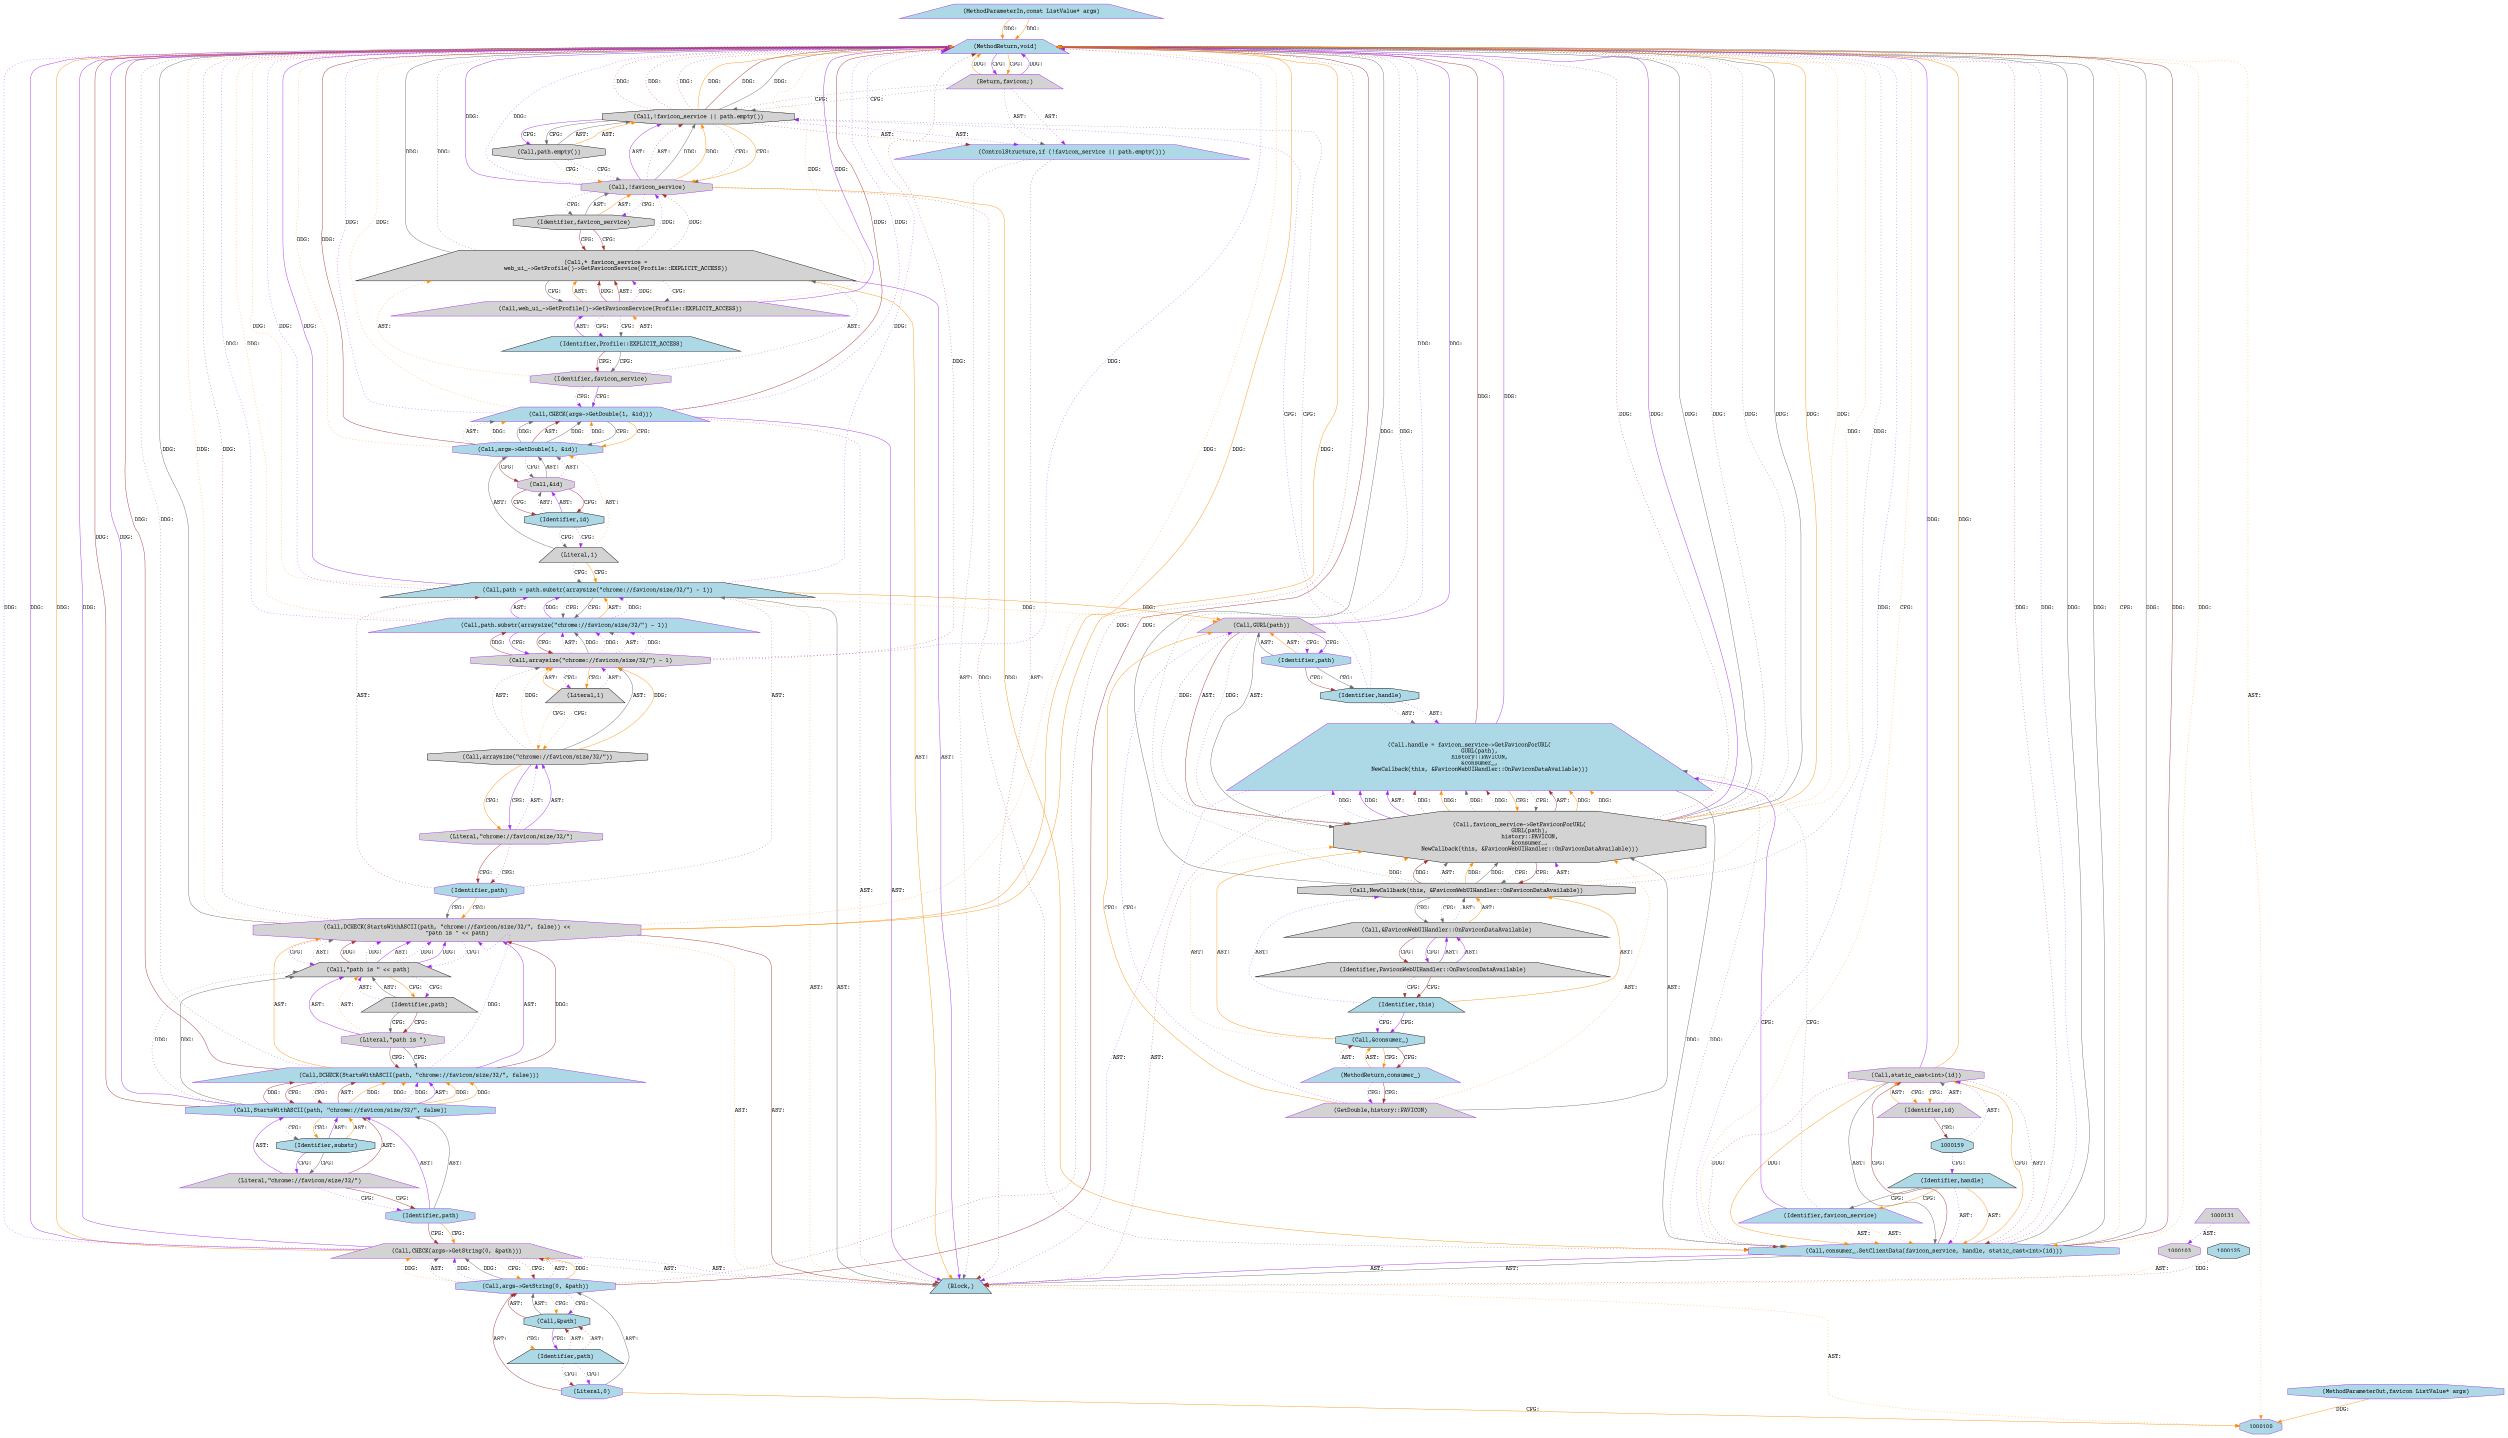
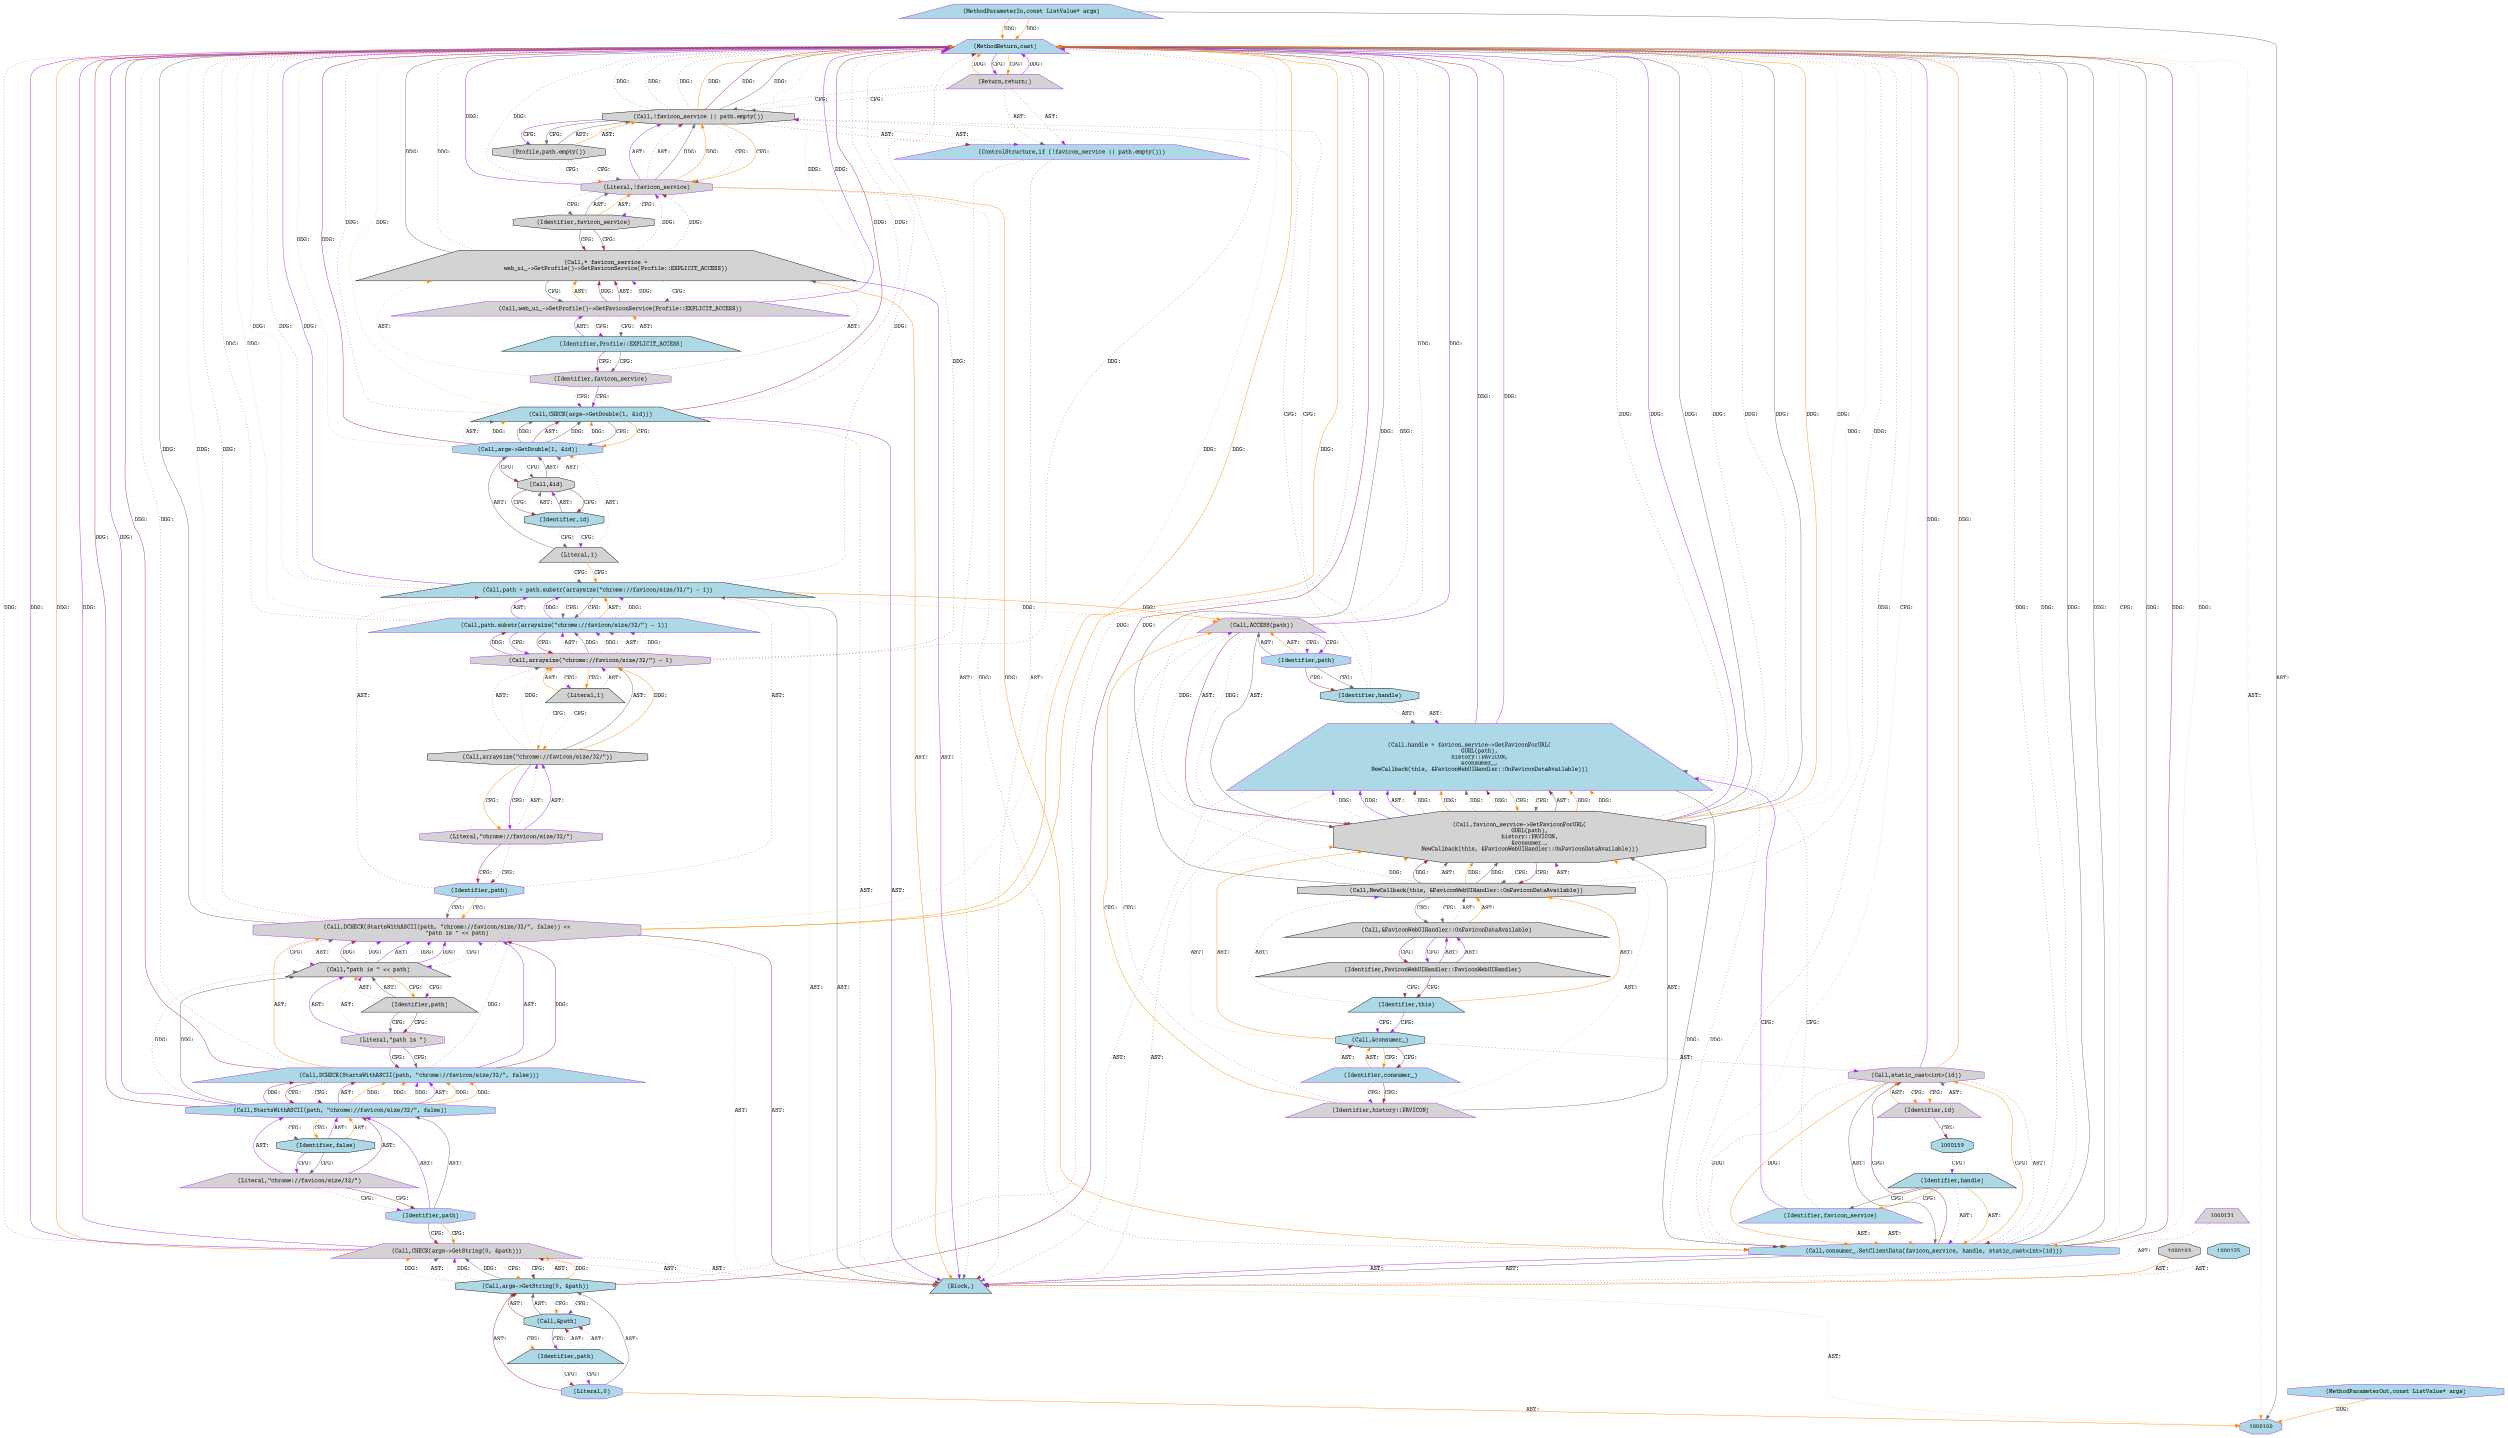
node "(MethodReturn,void)": label "(MethodReturn,void)" -> "(MethodReturn,cast)"
node "(Return,favicon;)": label "(Return,favicon;)" -> "(Return,return;)"
node "(Call,path.empty())": label "(Call,path.empty())" -> "(Profile,path.empty())"
edge "(MethodParameterIn,const ListValue* args)" -> "1000100": added, label "AST:"
node "(Call,!favicon_service)": label "(Call,!favicon_service)" -> "(Literal,!favicon_service)"
node "(Call,CHECK(args->GetDouble(1, &id)))": color purple -> black
node "(Call,&id)": color purple -> black
node "(Call,GURL(path))": label "(Call,GURL(path))" -> "(Call,ACCESS(path))"
node "(Identifier,FaviconWebUIHandler::OnFaviconDataAvailable)": label "(Identifier,FaviconWebUIHandler::OnFaviconDataAvailable)" -> "(Identifier,FaviconWebUIHandler::FaviconWebUIHandler)"
node "(MethodReturn,consumer_)": label "(MethodReturn,consumer_)" -> "(Identifier,consumer_)"
edge "1000159" -> "(Call,static_cast<int>(id))": now "(Call,&consumer_)" -> "(Call,static_cast<int>(id))"
node "(GetDouble,history::FAVICON)": label "(GetDouble,history::FAVICON)" -> "(Identifier,history::FAVICON)"
node "(Identifier,substr)": label "(Identifier,substr)" -> "(Identifier,false)"
edge "1000131" -> "1000103": now "1000131" -> "(Block,)"
node "1000103": color purple -> black
edge "1000125" -> "(Block,)": label "DDG: " -> "AST: "
edge "1000103" -> "(Block,)": style dotted -> solid
node "(Call,args->GetString(0, &path))": color purple -> black
node "(MethodParameterOut,favicon ListValue* args)": label "(MethodParameterOut,favicon ListValue* args)" -> "(MethodParameterOut,const ListValue* args)"
edge "(Literal,0)" -> "1000100": label "CFG: " -> "AST: "
